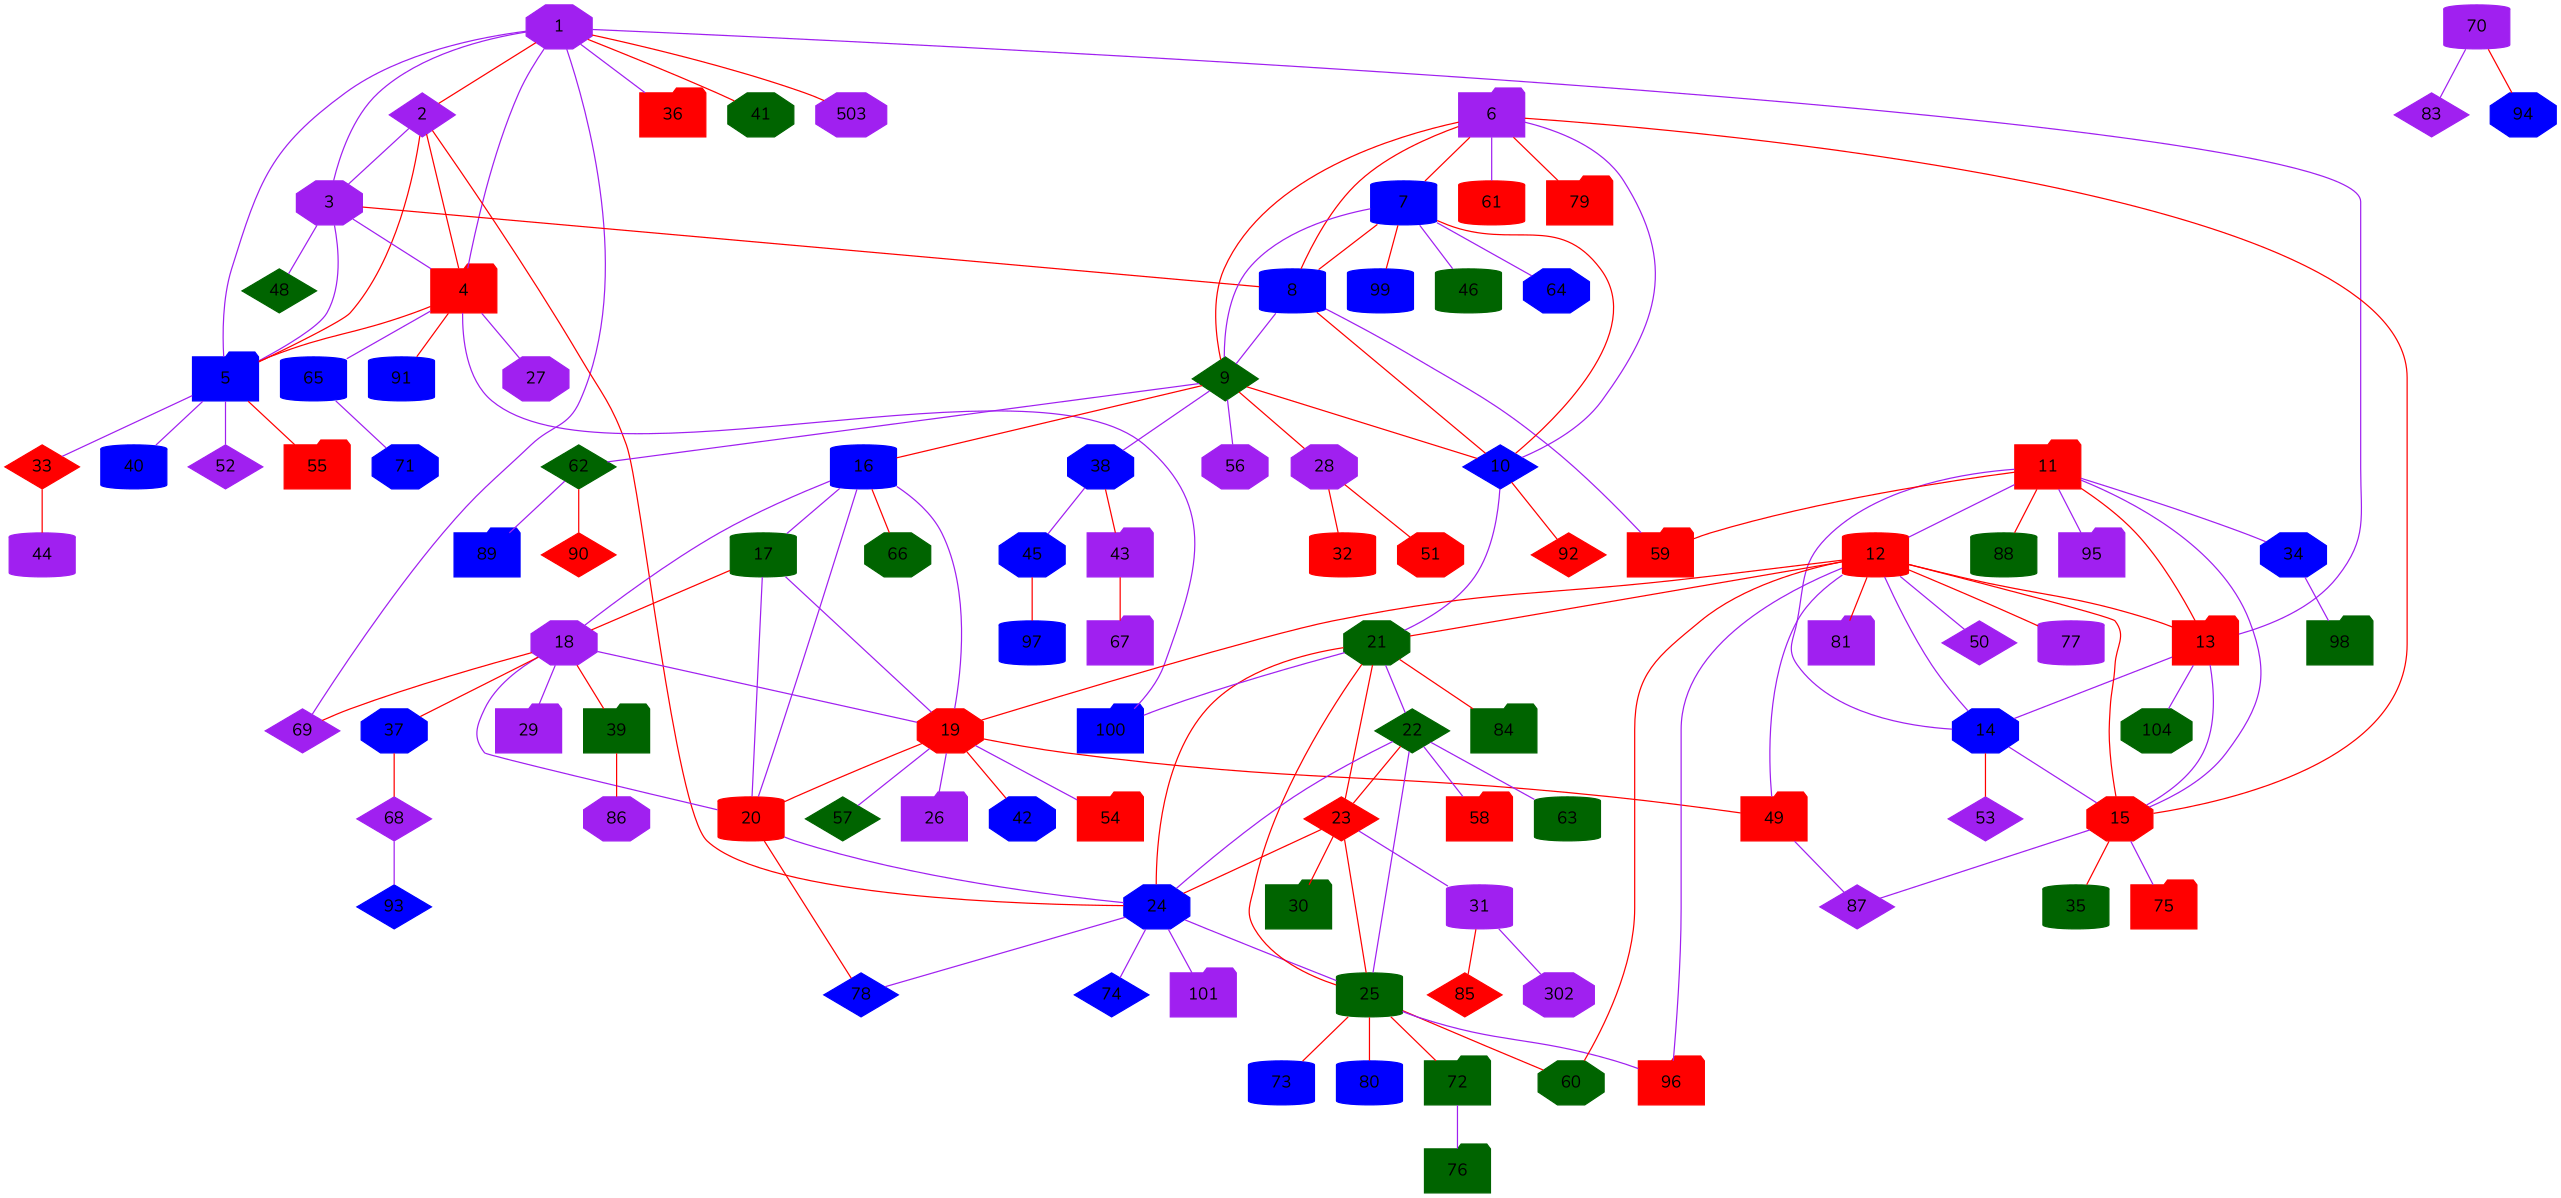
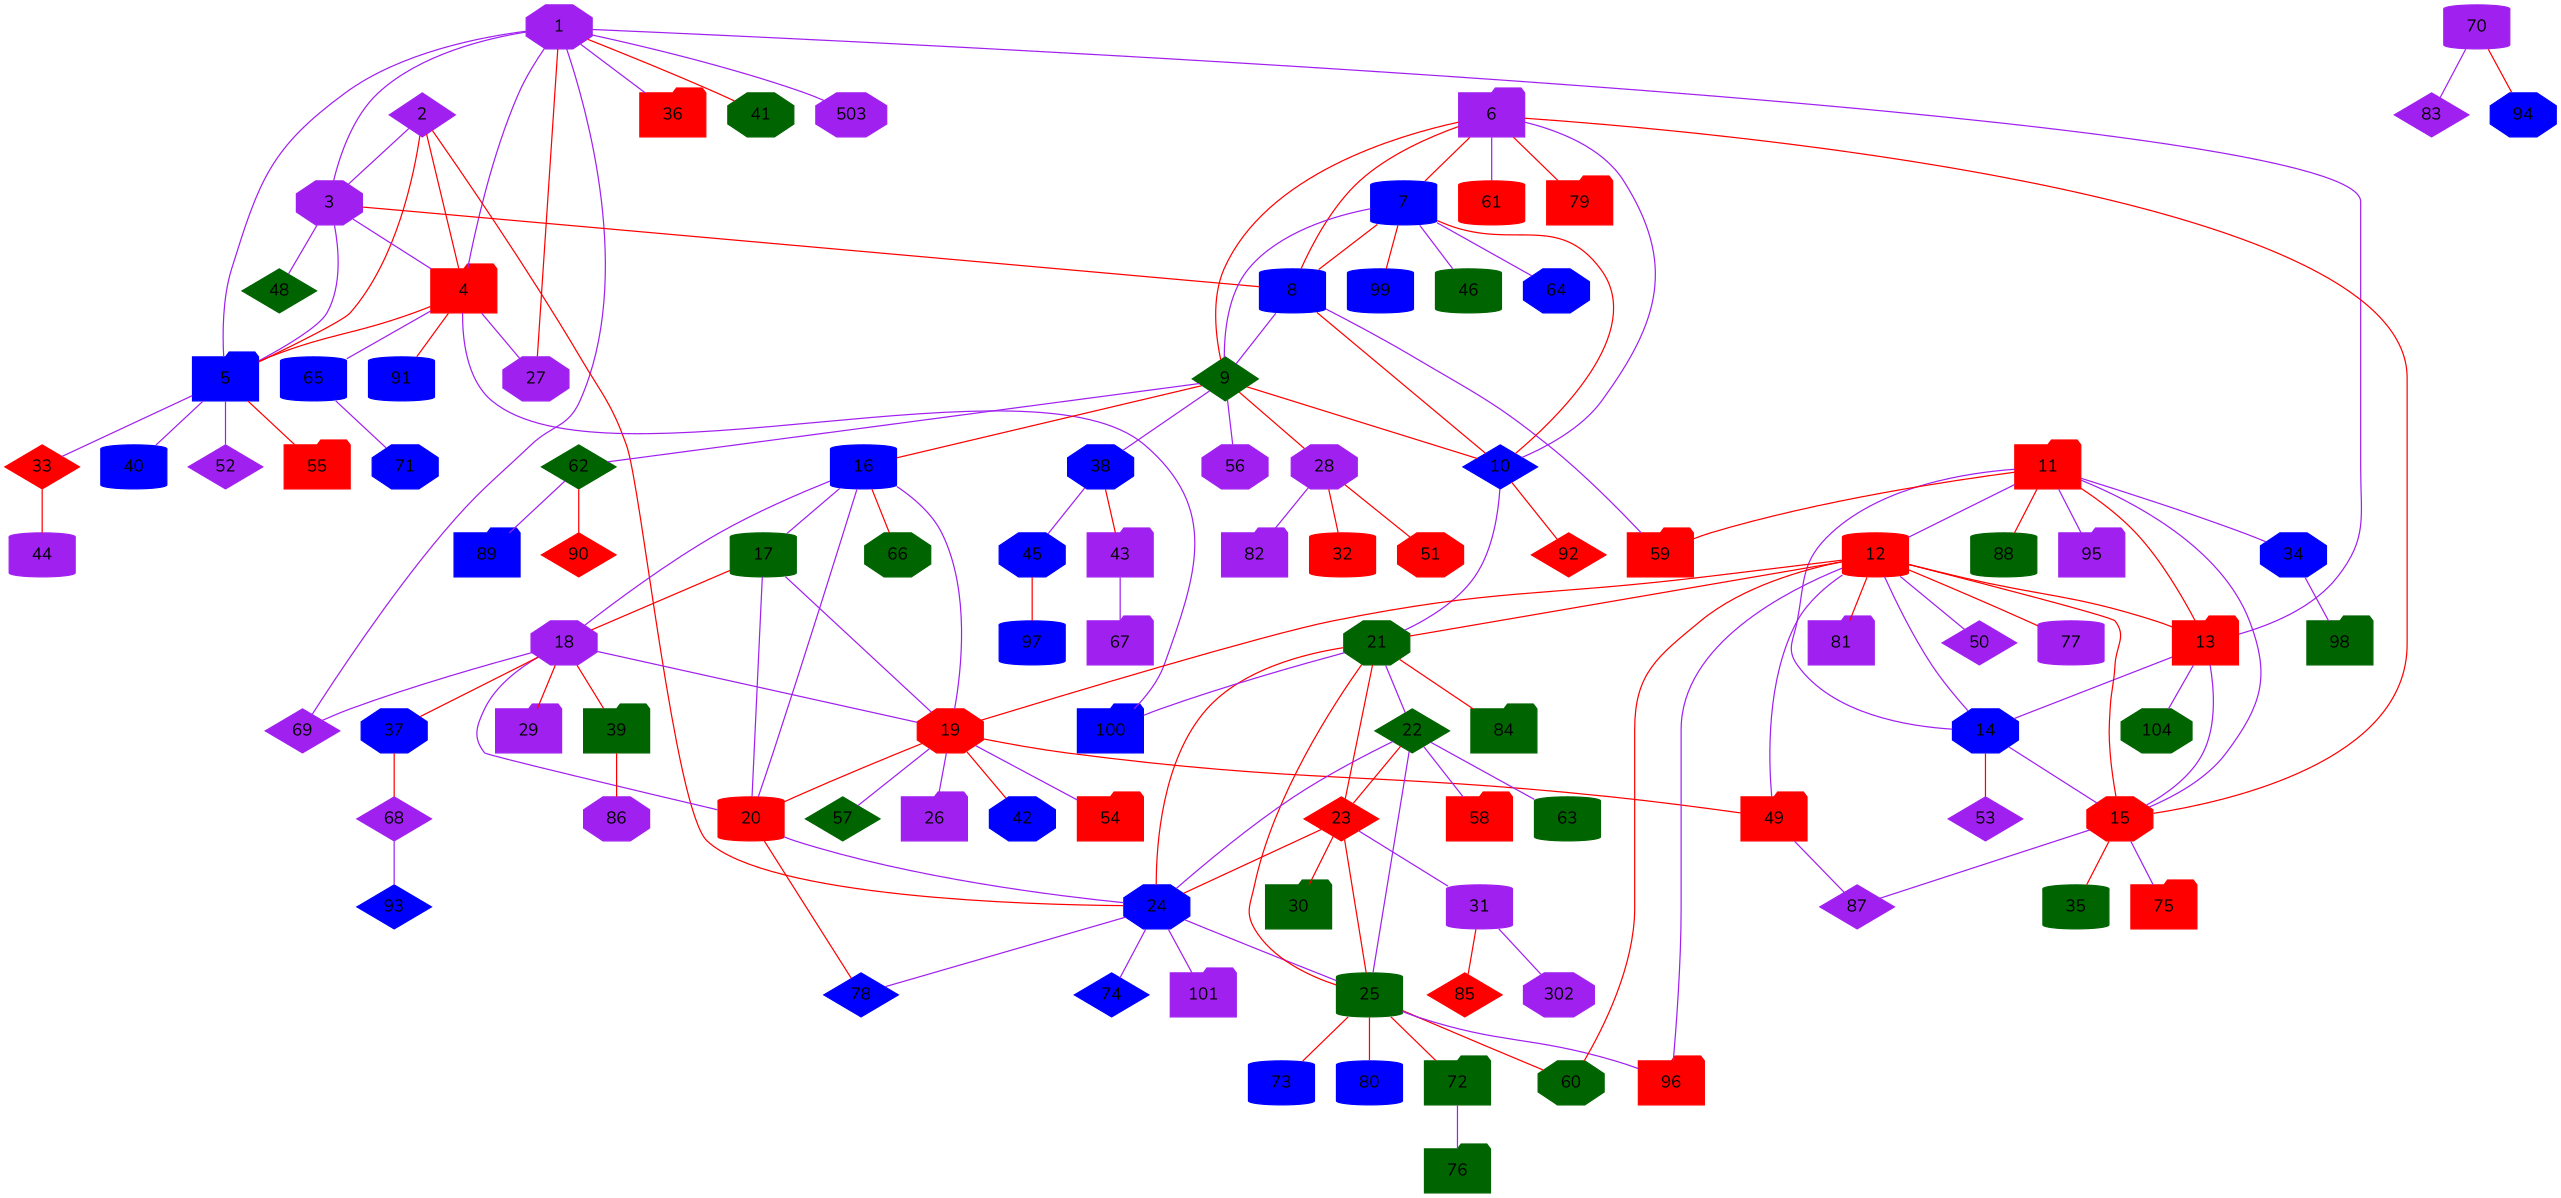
edge "1" -- "503": color red -> purple
edge "1" -- "2": now "1" -- "27"
node "82": added
edge "43" -- "67": color red -> purple
edge "18" -- "69": color red -> purple
edge "18" -- "29": color purple -> red
